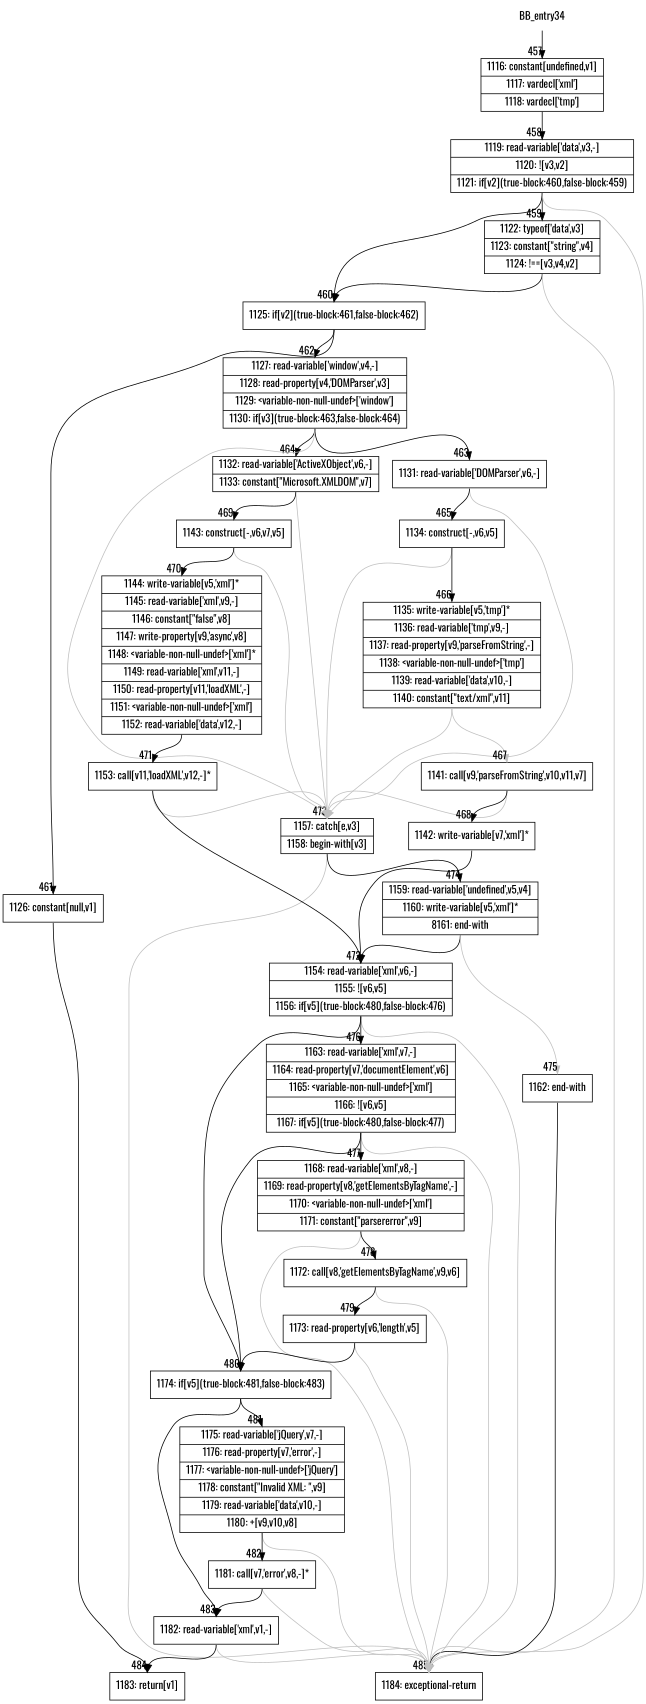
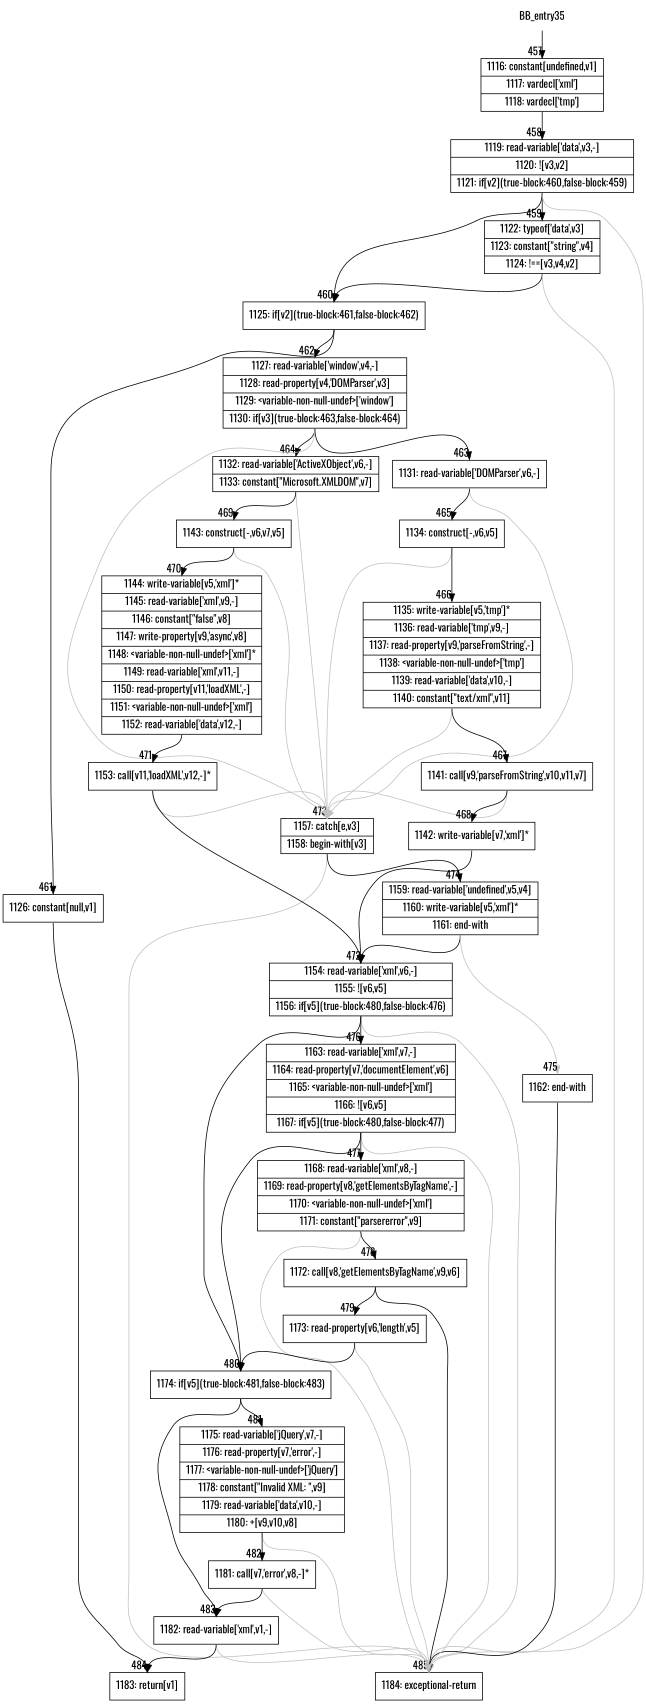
node "BB_entry34": label "BB_entry34" -> "BB_entry35"
edge "1135: write-variable[v5,'tmp']*" -> "1141: call[v9,'parseFromString',v10,v11,v7]": color gray -> black
node "1159: read-variable['undefined',v5,v4]": text "8161: end-with" -> "1161: end-with"
edge "1172: call[v8,'getElementsByTagName',v9,v6]" -> "1184: exceptional-return": color gray -> black
